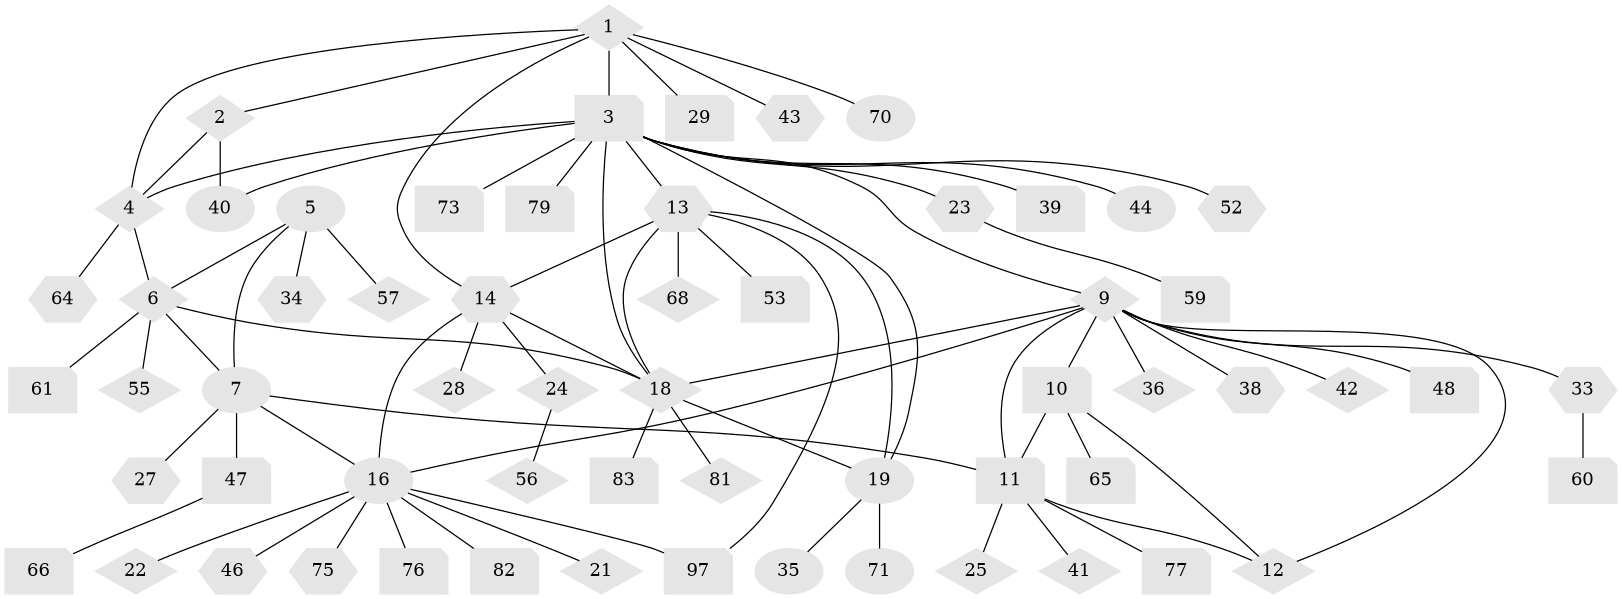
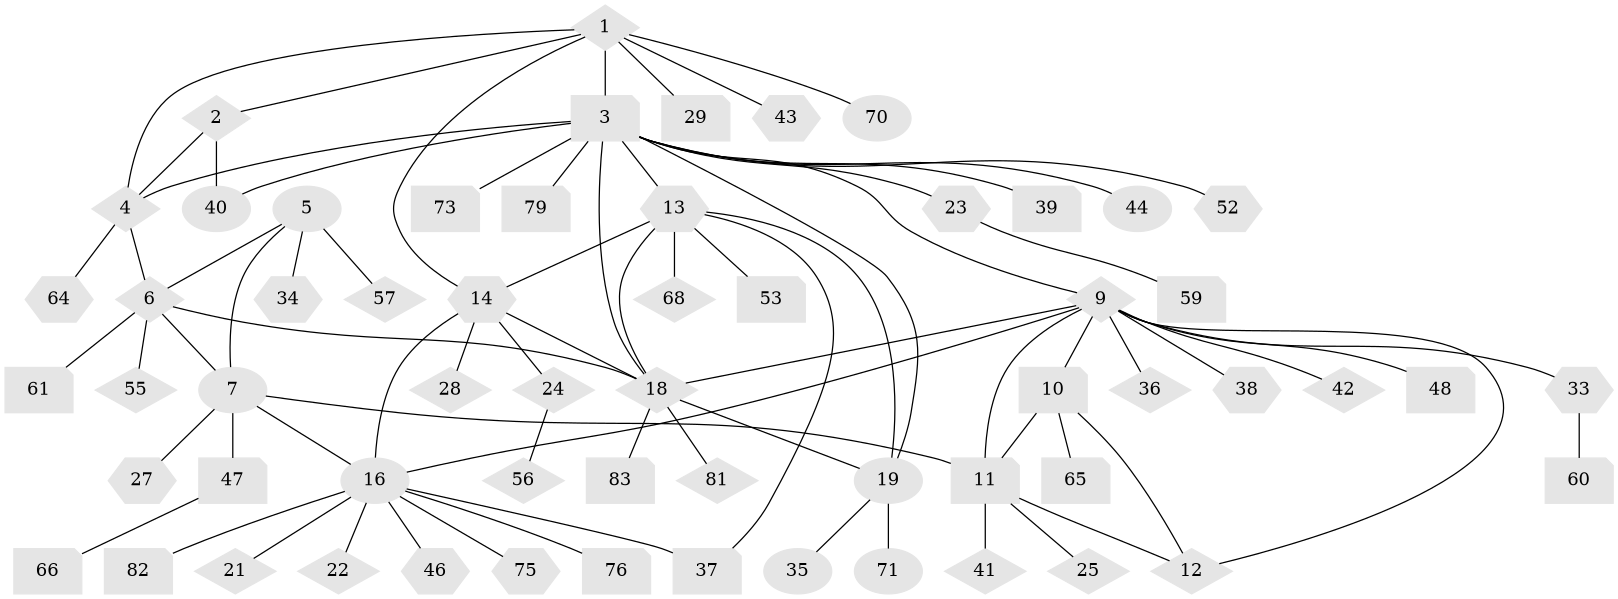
node "97": label "97" -> "37"
node "77": removed
